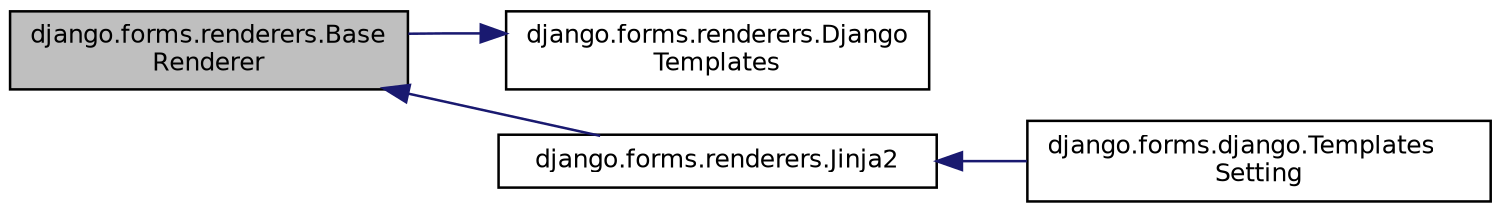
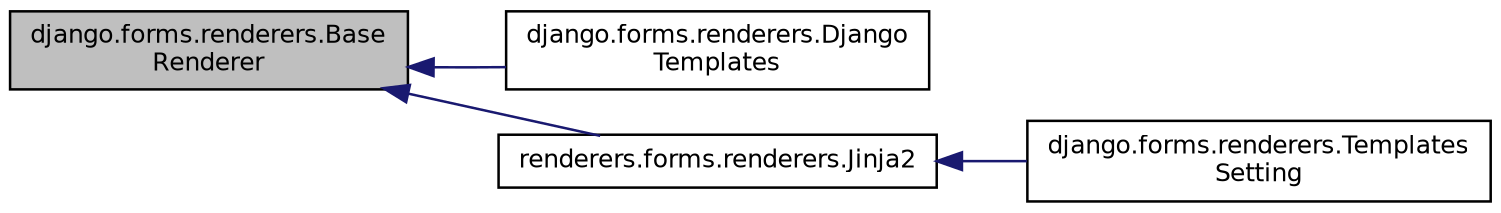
edge "django.forms.renderers.Base Renderer" -> "django.forms.renderers.Django Templates": reversed
node "django.forms.renderers.Jinja2": label "django.forms.renderers.Jinja2" -> "renderers.forms.renderers.Jinja2"
node "django.forms.django.Templates Setting": label "django.forms.django.Templates Setting" -> "django.forms.renderers.Templates Setting"
